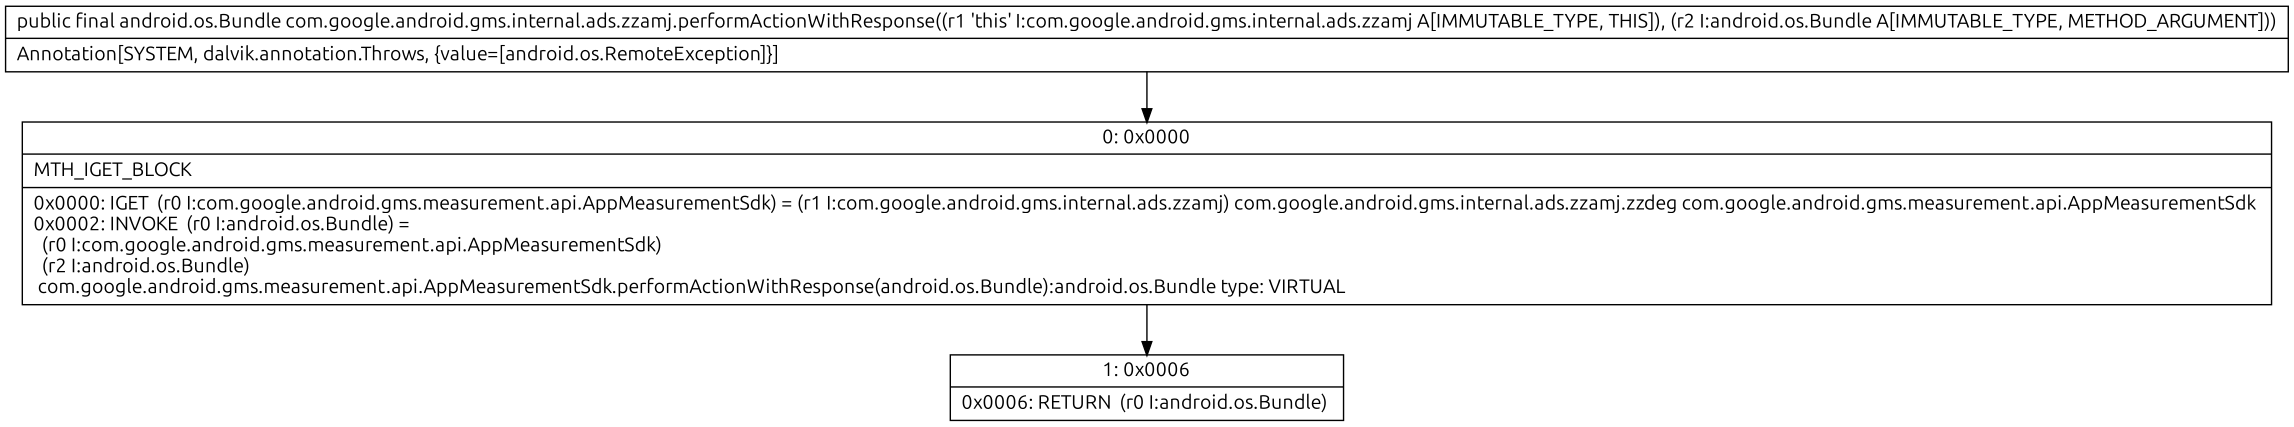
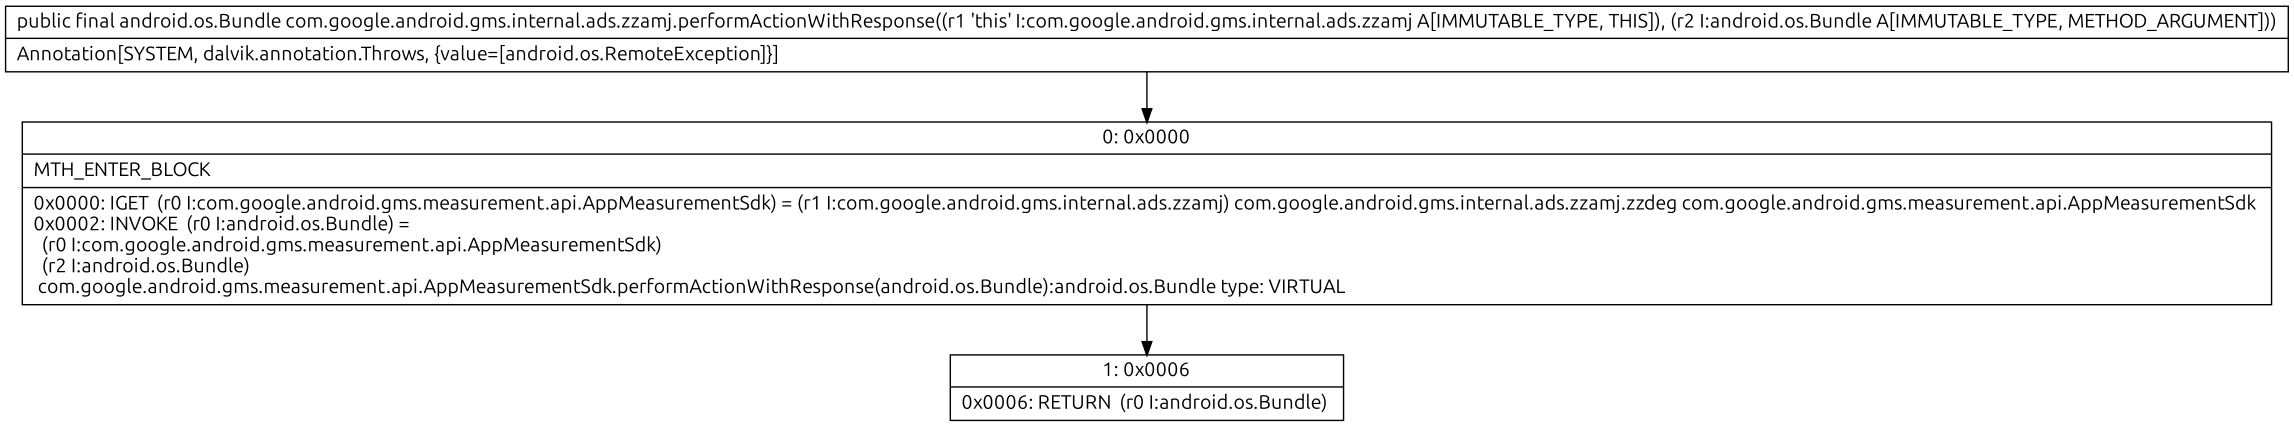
node "0: 0x0000": text "MTH_IGET_BLOCK" -> "MTH_ENTER_BLOCK"
